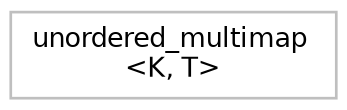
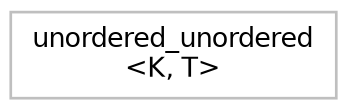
node "unordered_multimap <K, T>": label "unordered_multimap <K, T>" -> "unordered_unordered <K, T>"
